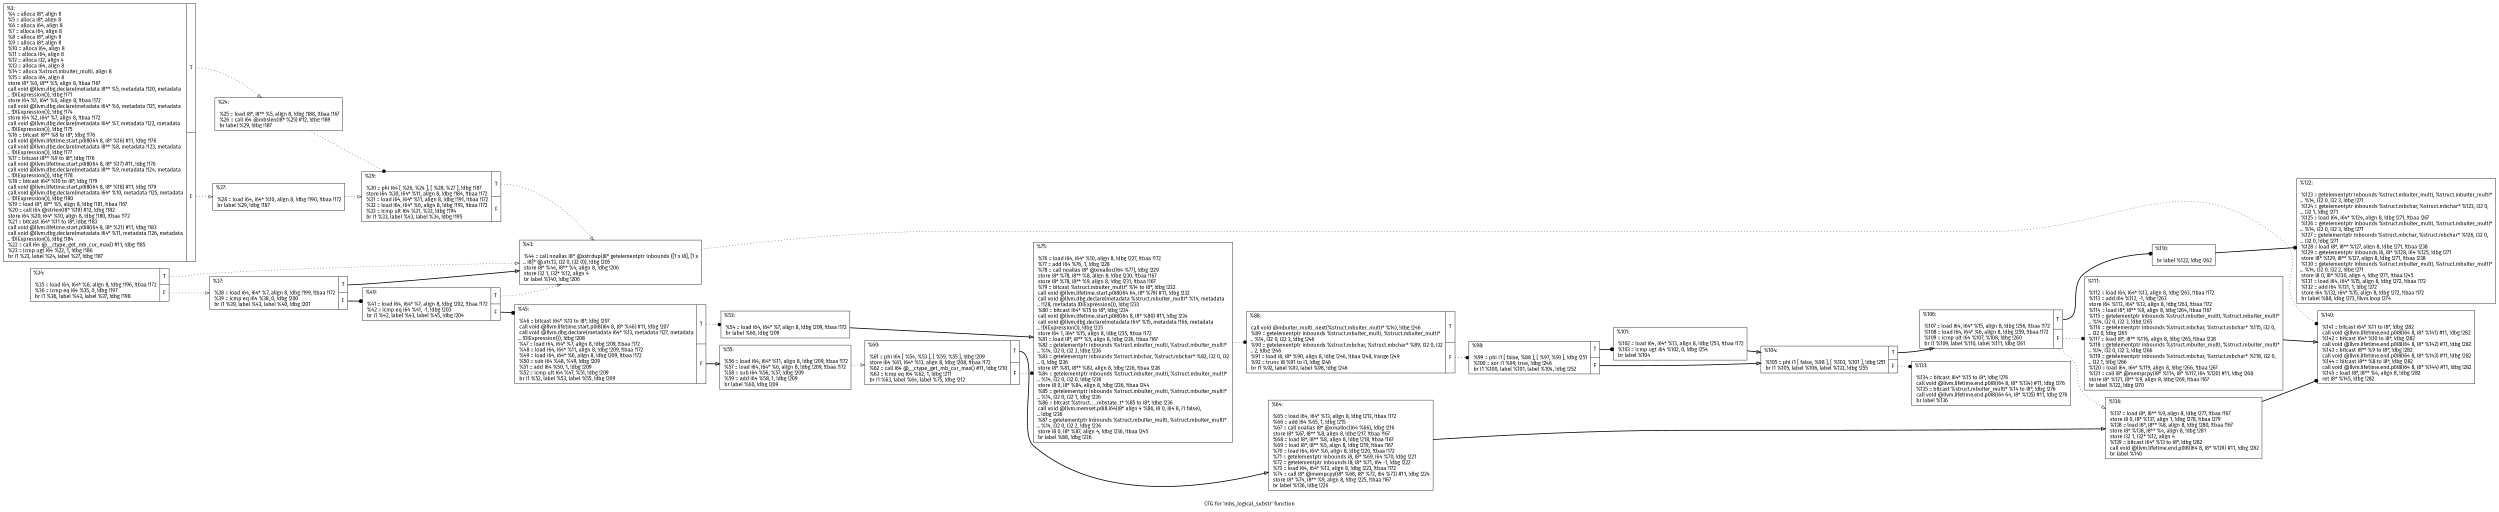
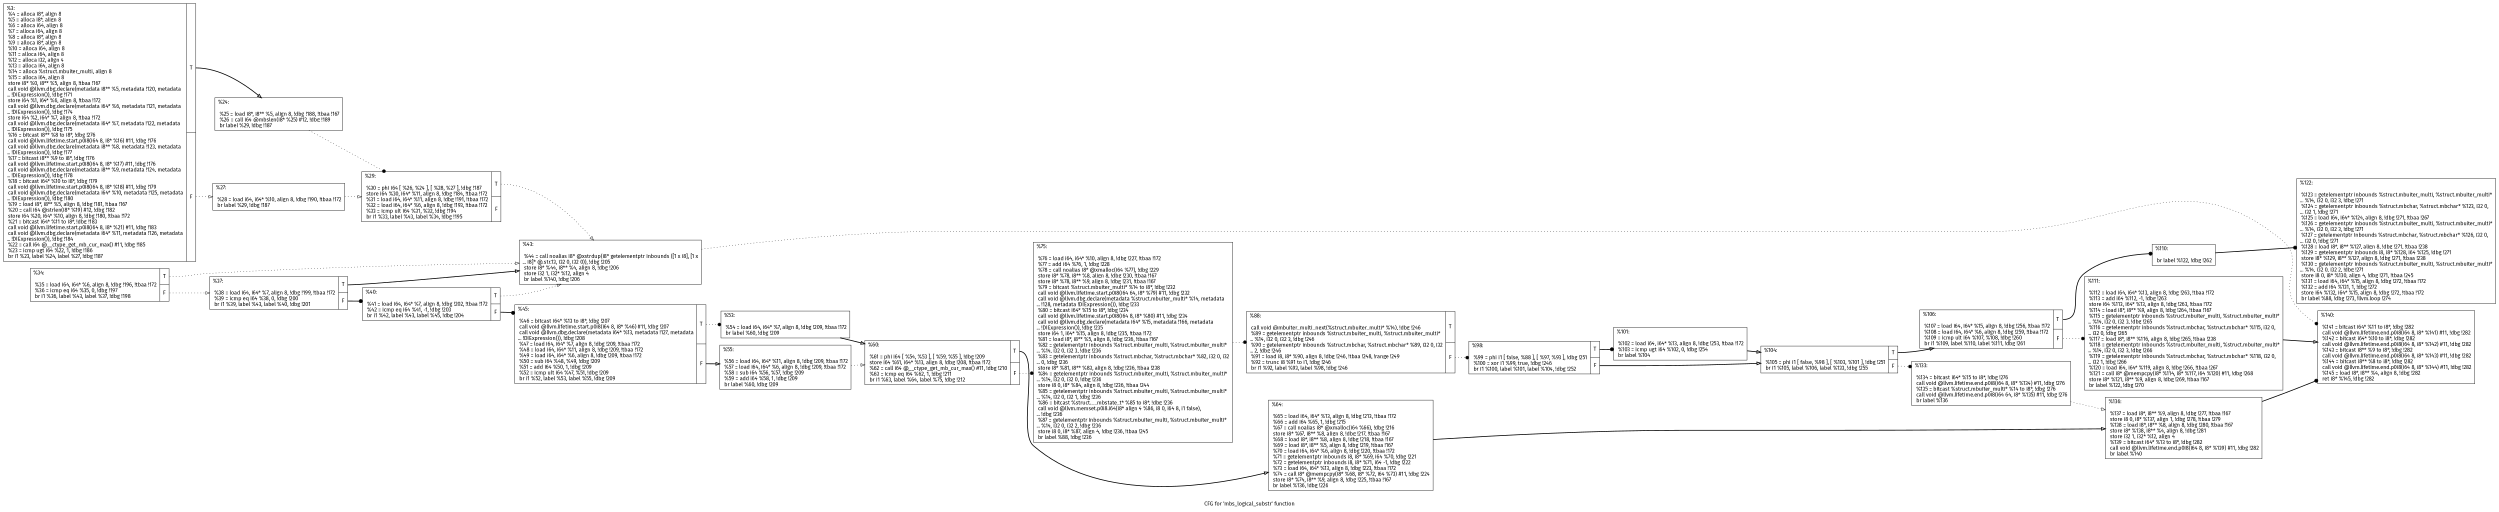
edge "%3:" -> "%24:": style dotted -> bold
node "%3:": text "%16 = bitcast i8** %8 to i8*, !dbg !176" -> "%16 = bitcast i8** %8 to i8*, !dbg !276"
edge "%53:" -> "%75:": now "%53:" -> "%60:"
edge "%106:" -> "%136:": now "%133:" -> "%136:"
